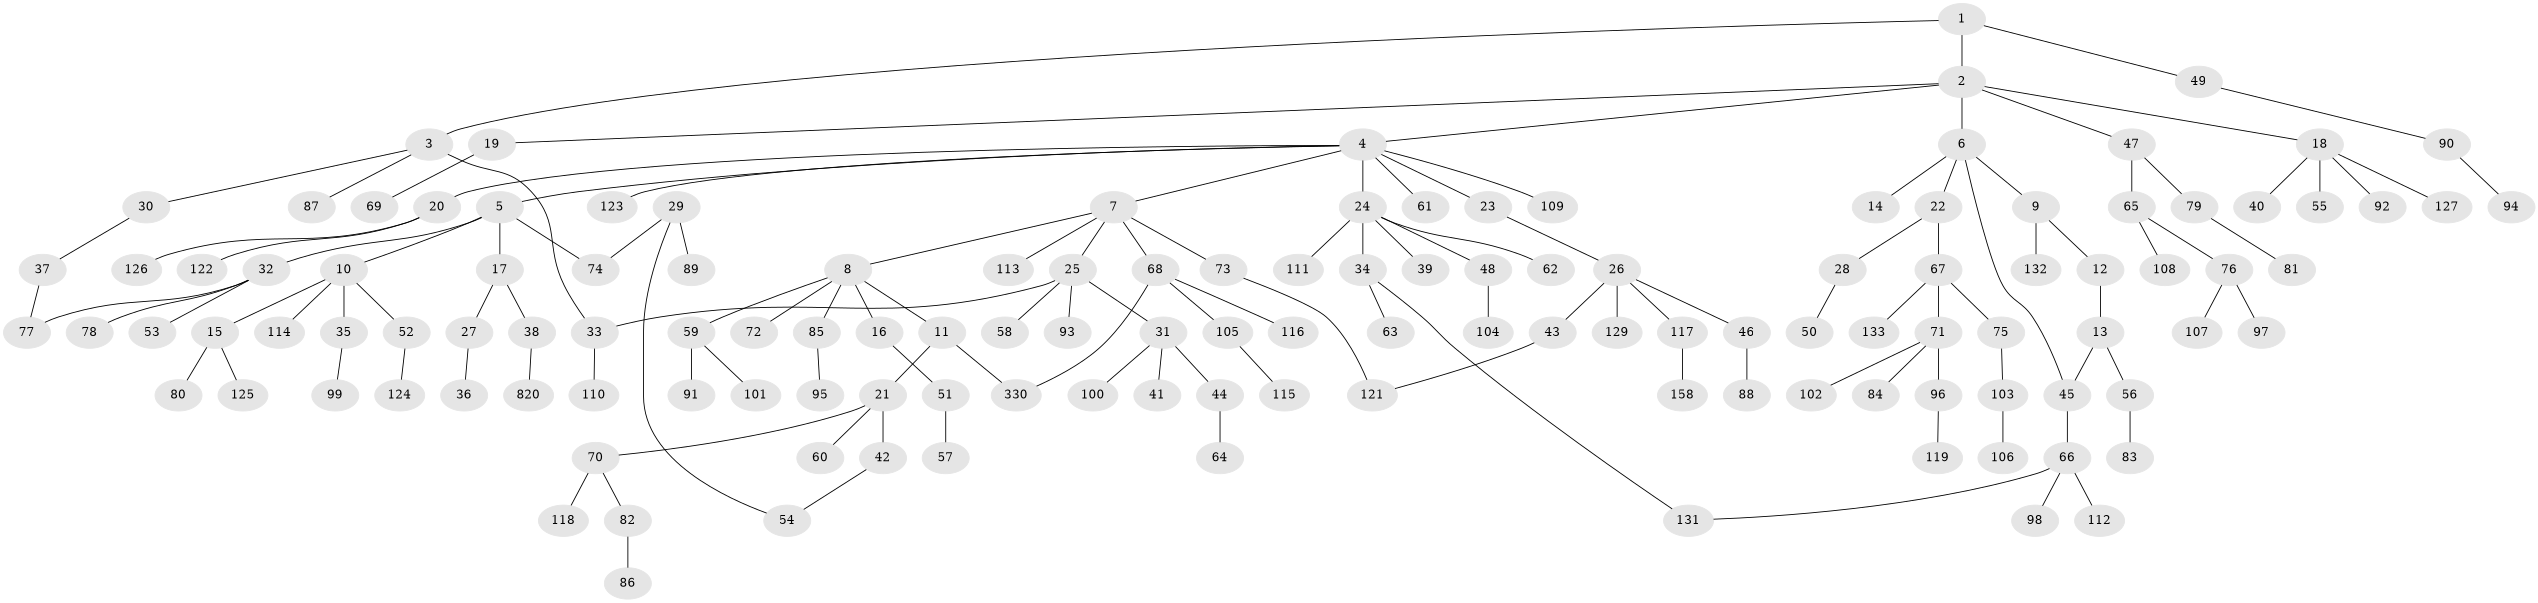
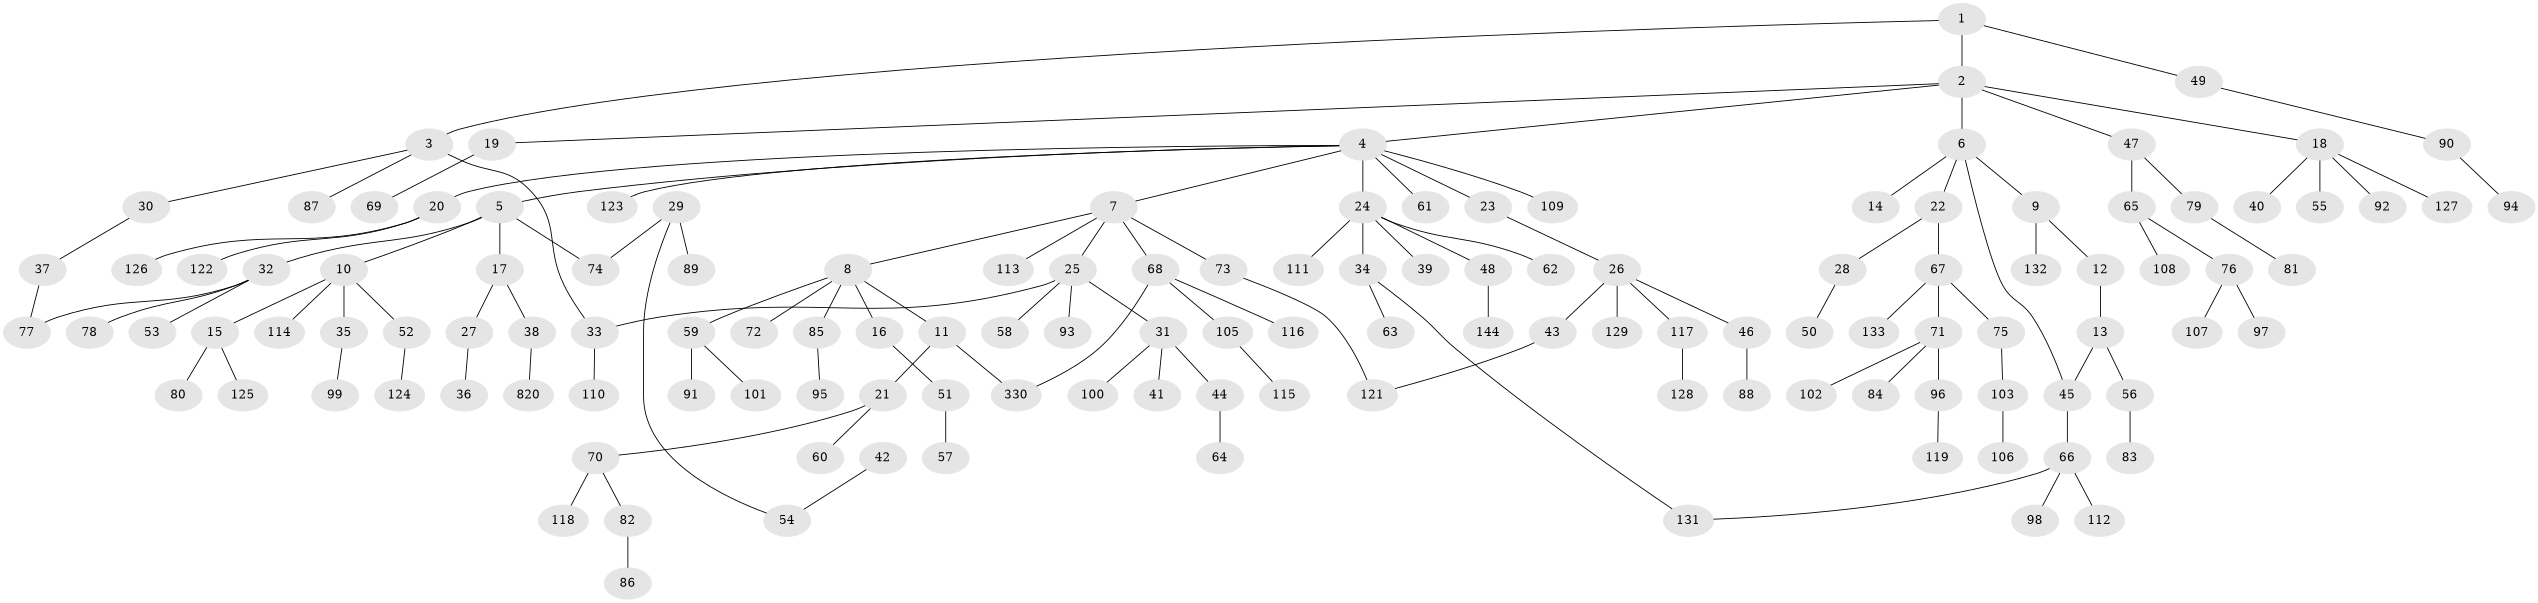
node "104": label "104" -> "144"
node "158": label "158" -> "128"
edge "21" -- "42": removed
